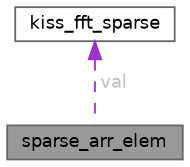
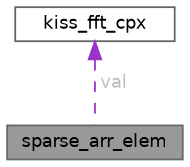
node "kiss_fft_sparse": label "kiss_fft_sparse" -> "kiss_fft_cpx"
